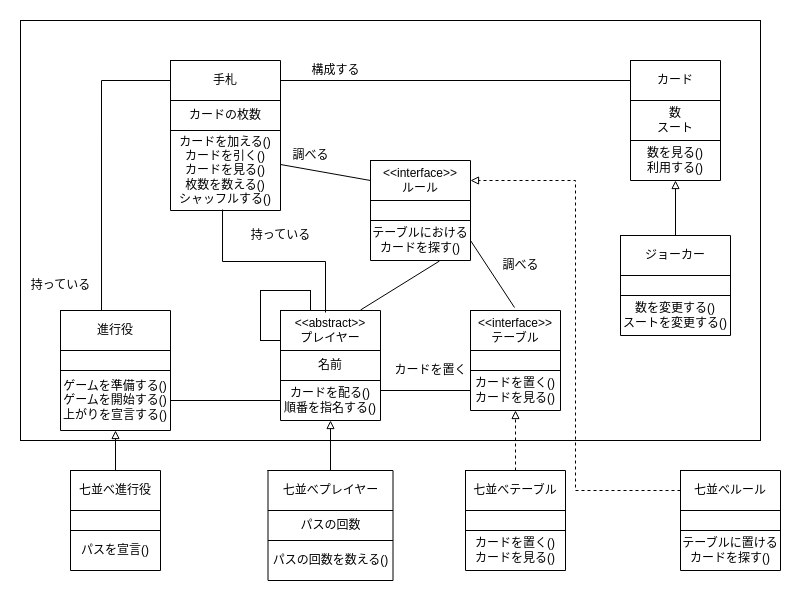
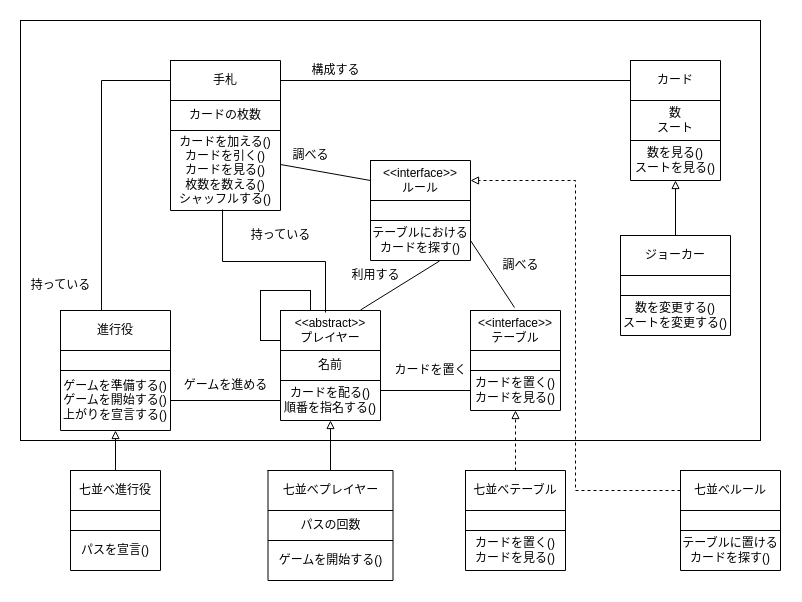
node "数を見る() 利用する()": label "数を見る() 利用する()" -> "数を見る() スートを見る()"
node "利用する": added
node "ゲームを進める": added
node "パスの回数を数える()": label "パスの回数を数える()" -> "ゲームを開始する()"
